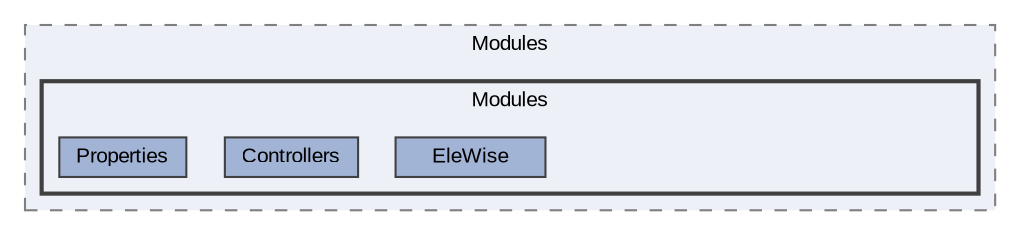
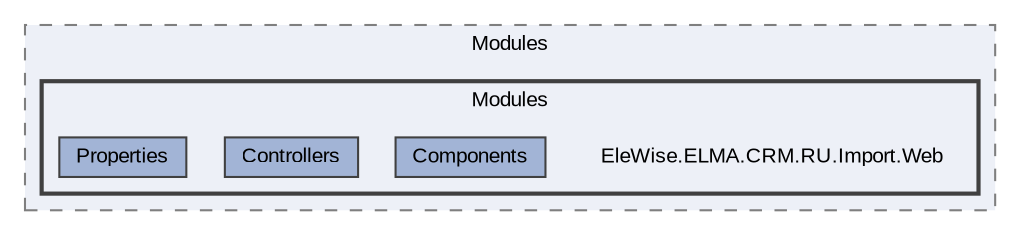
node "EleWise": label "EleWise" -> "Components"
node "EleWise.ELMA.CRM.RU.Import.Web": added
